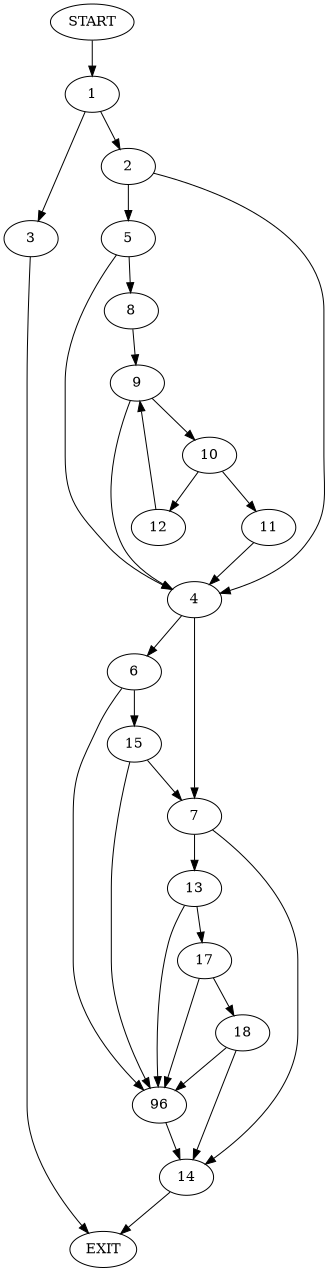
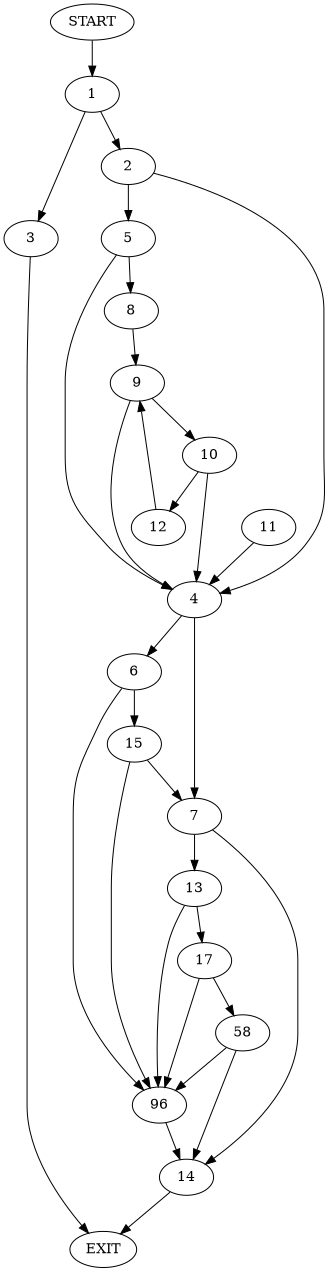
edge "10" -> "11": now "10" -> "4"
node "18": label "18" -> "58"
